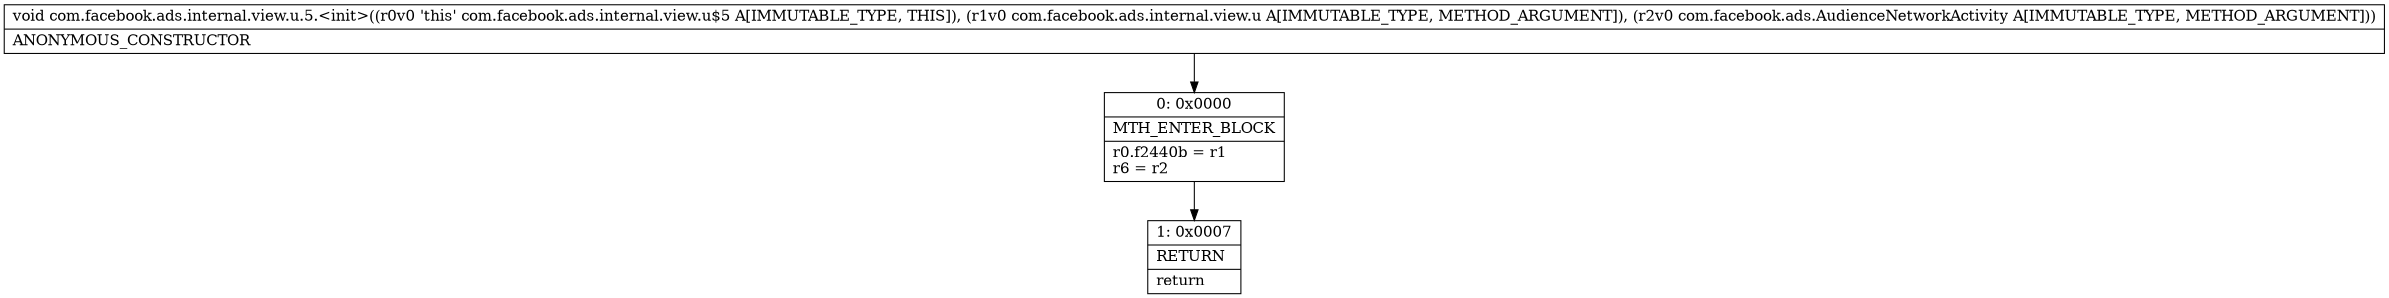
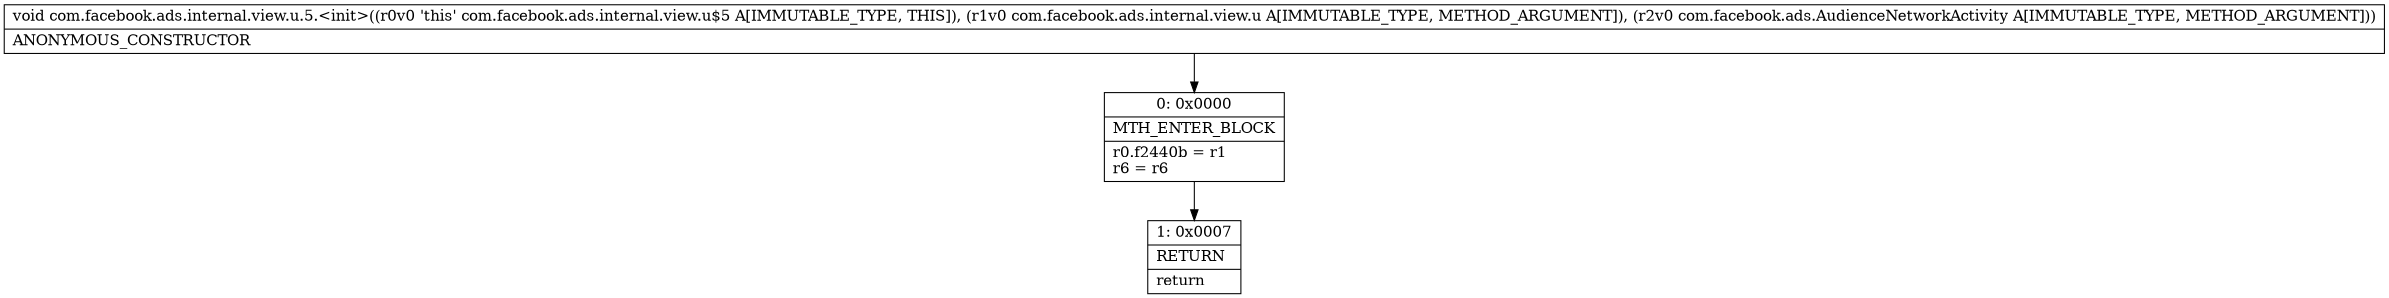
node "0: 0x0000": text "r6 = r2" -> "r6 = r6"
